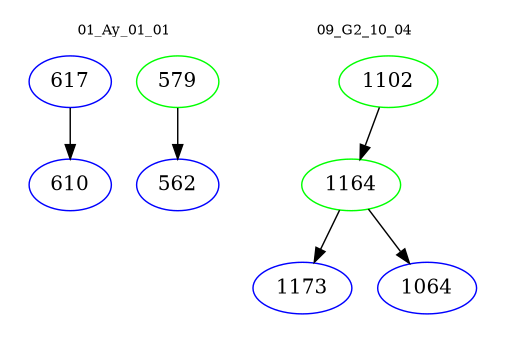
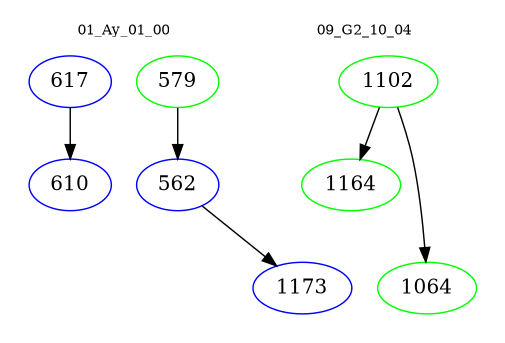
cluster "01_Ay_01_01": label "01_Ay_01_01" -> "01_Ay_01_00"
edge "1164" -> "1173": now "562" -> "1173"
edge "1164" -> "1064": now "1102" -> "1064"
node "1064": color blue -> green
